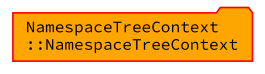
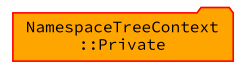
node "NamespaceTreeContext ::NamespaceTreeContext": label "NamespaceTreeContext ::NamespaceTreeContext" -> "NamespaceTreeContext ::Private"
